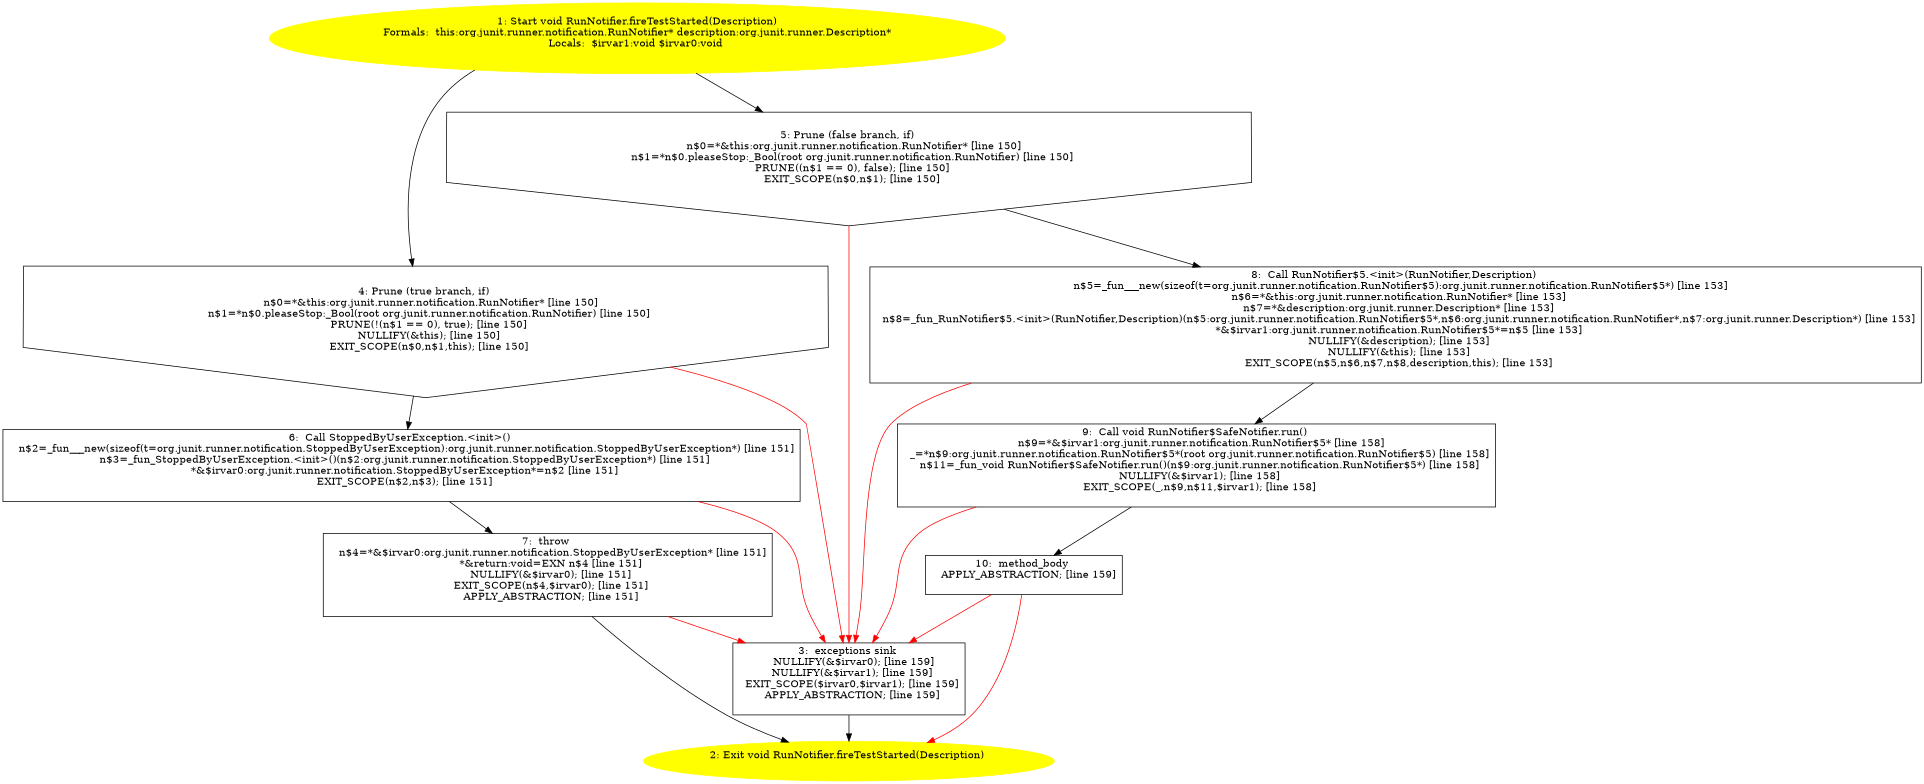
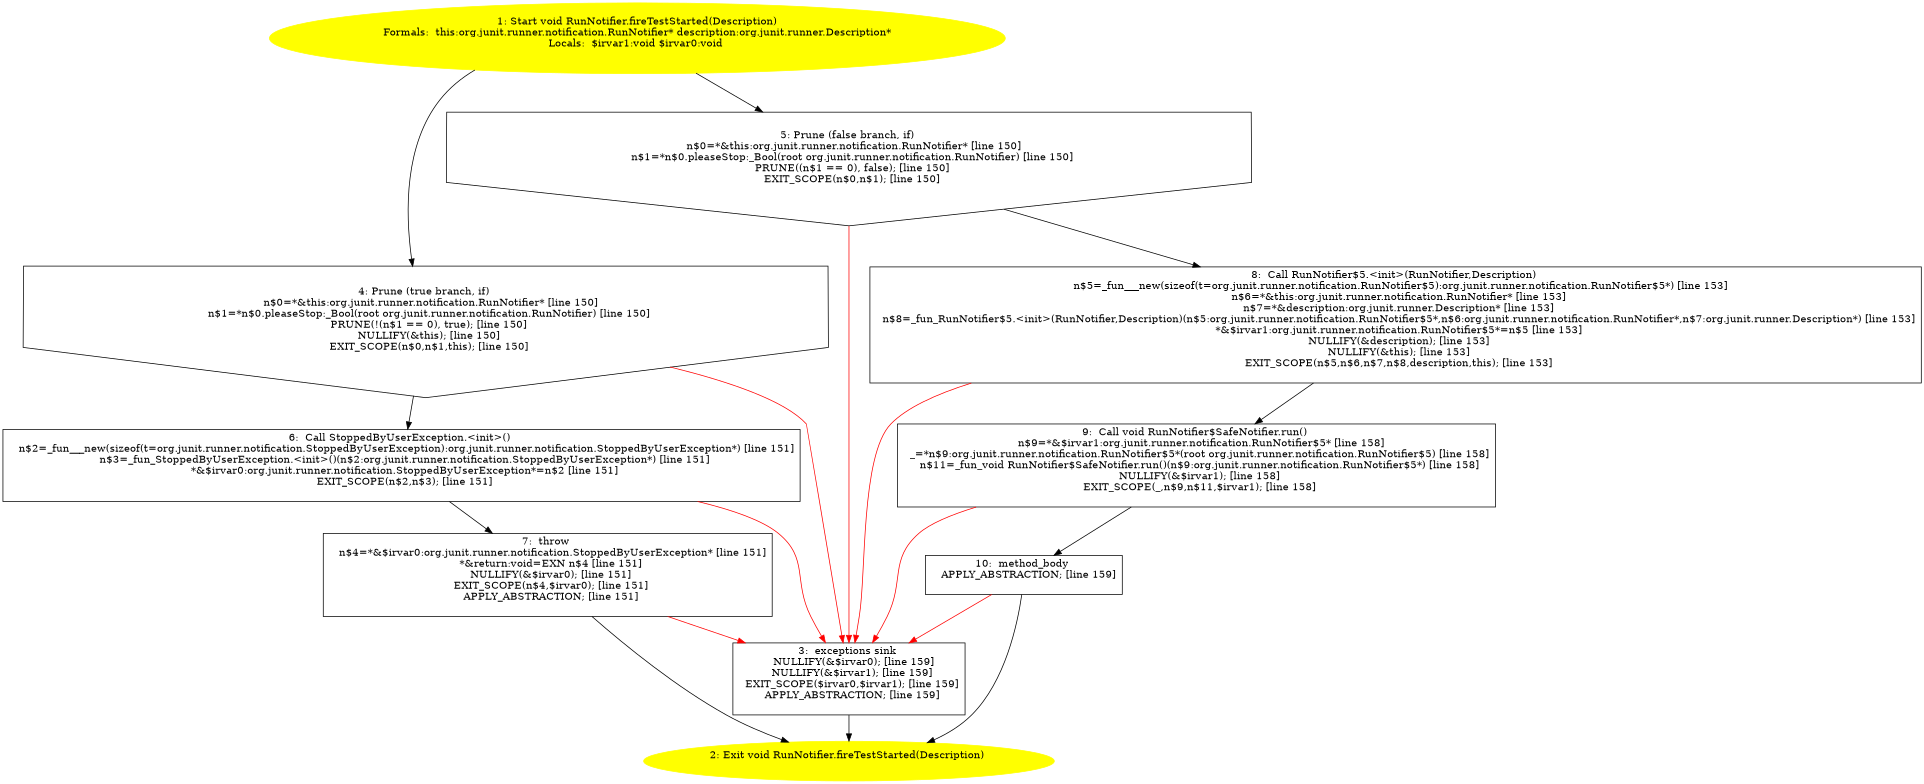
edge "10:  method_body APPLY_ABSTRACTION; [line 159]" -> "2: Exit void RunNotifier.fireTestStarted(Description)": color red -> black
